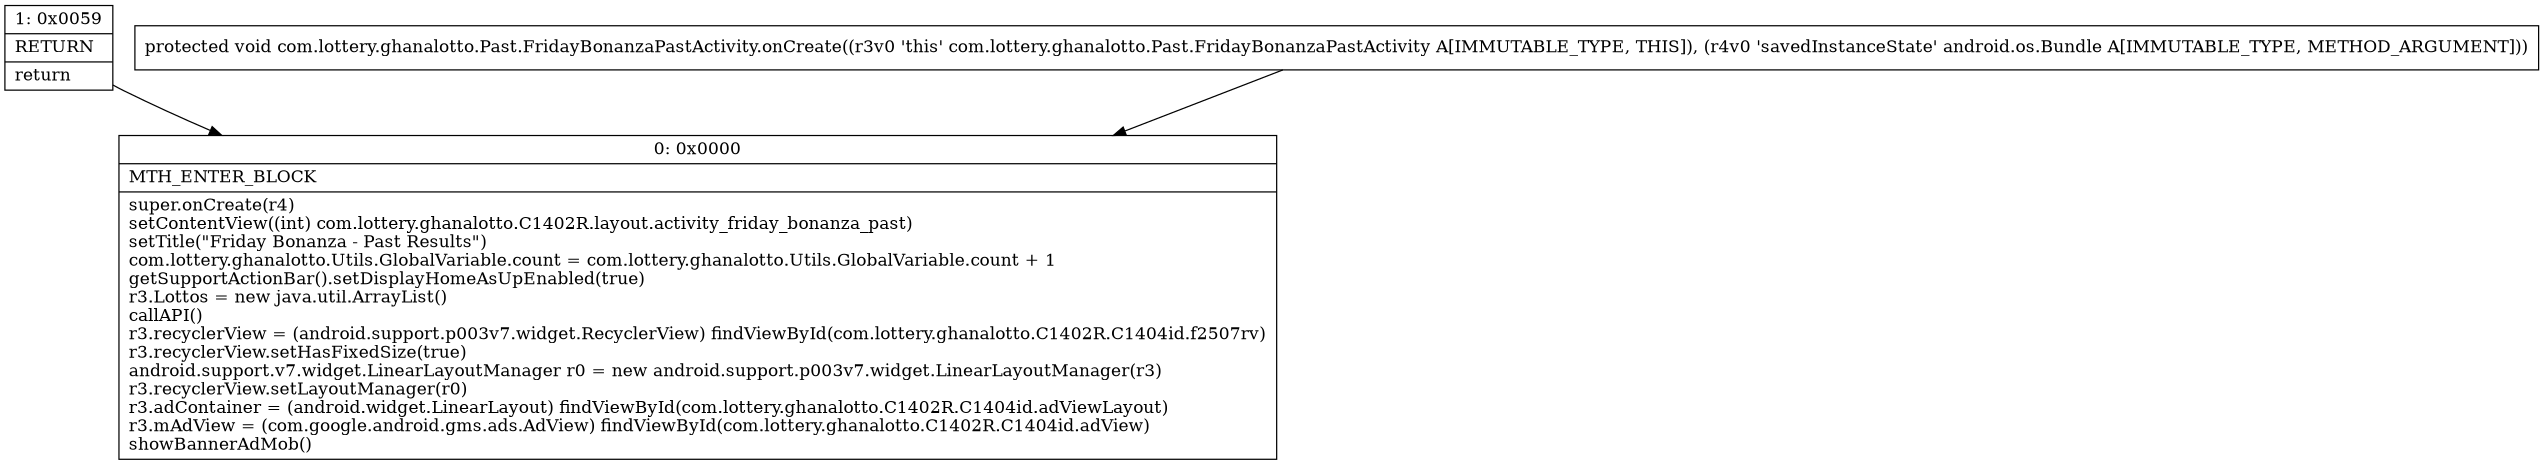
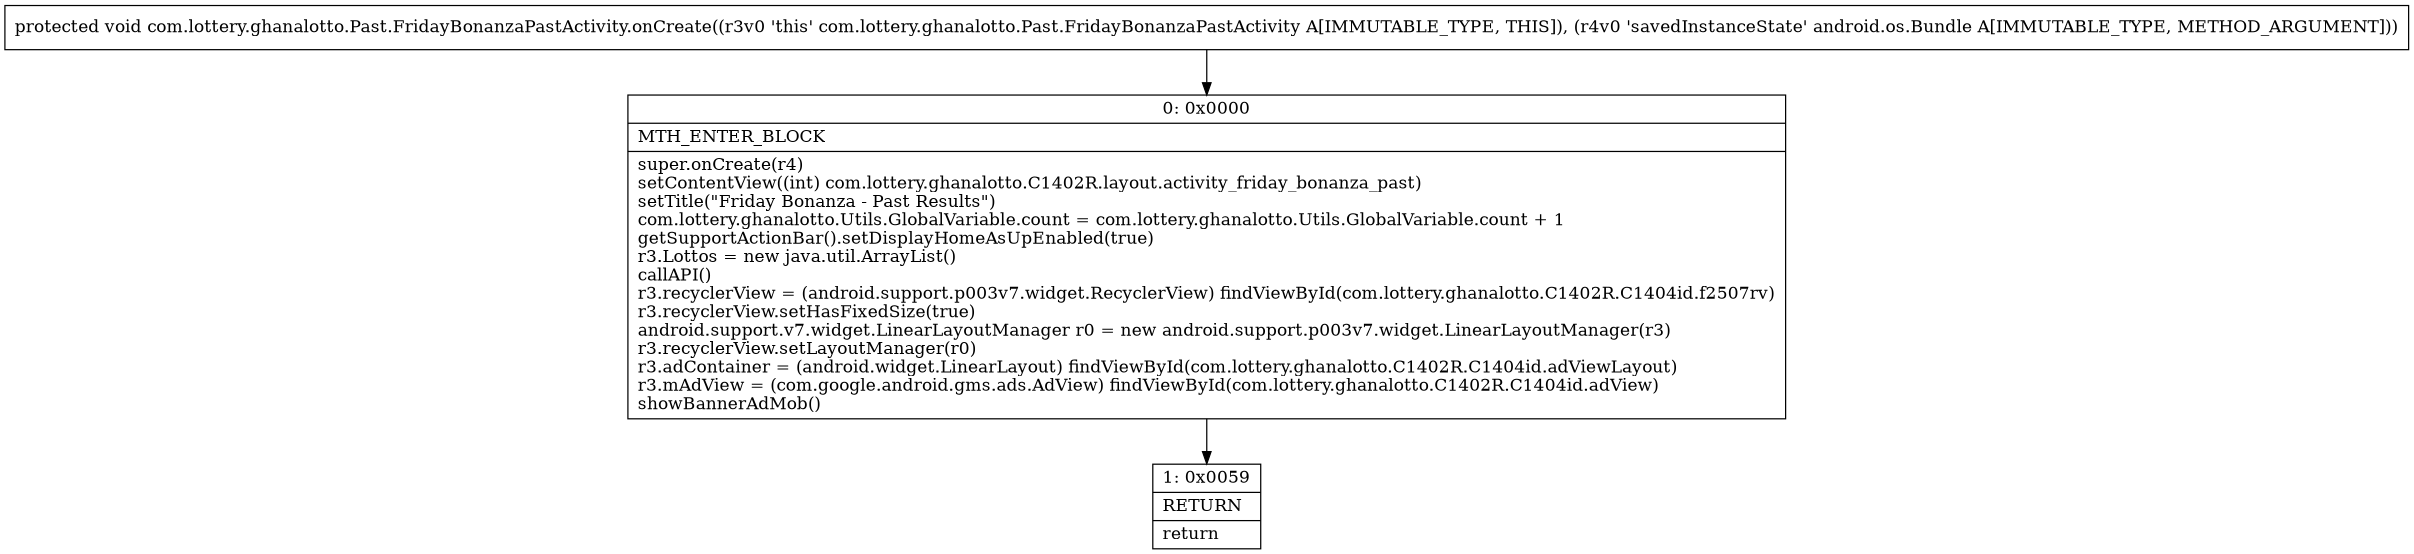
edge "1: 0x0059" -> "0: 0x0000": reversed
